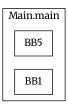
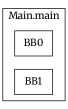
node "BB5": label "BB5" -> "BB0"
